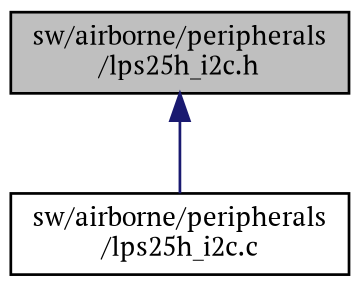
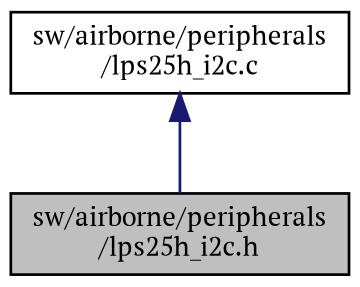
edge "sw/airborne/peripherals /lps25h_i2c.c" -> "sw/airborne/peripherals /lps25h_i2c.h": reversed
